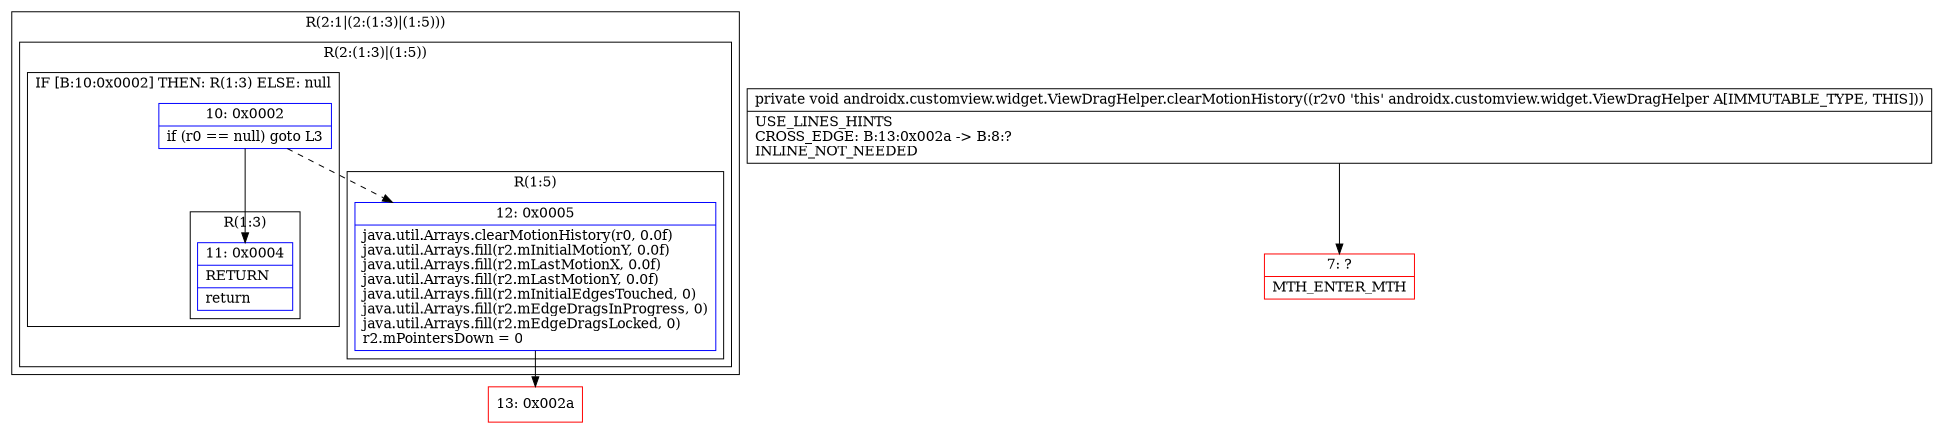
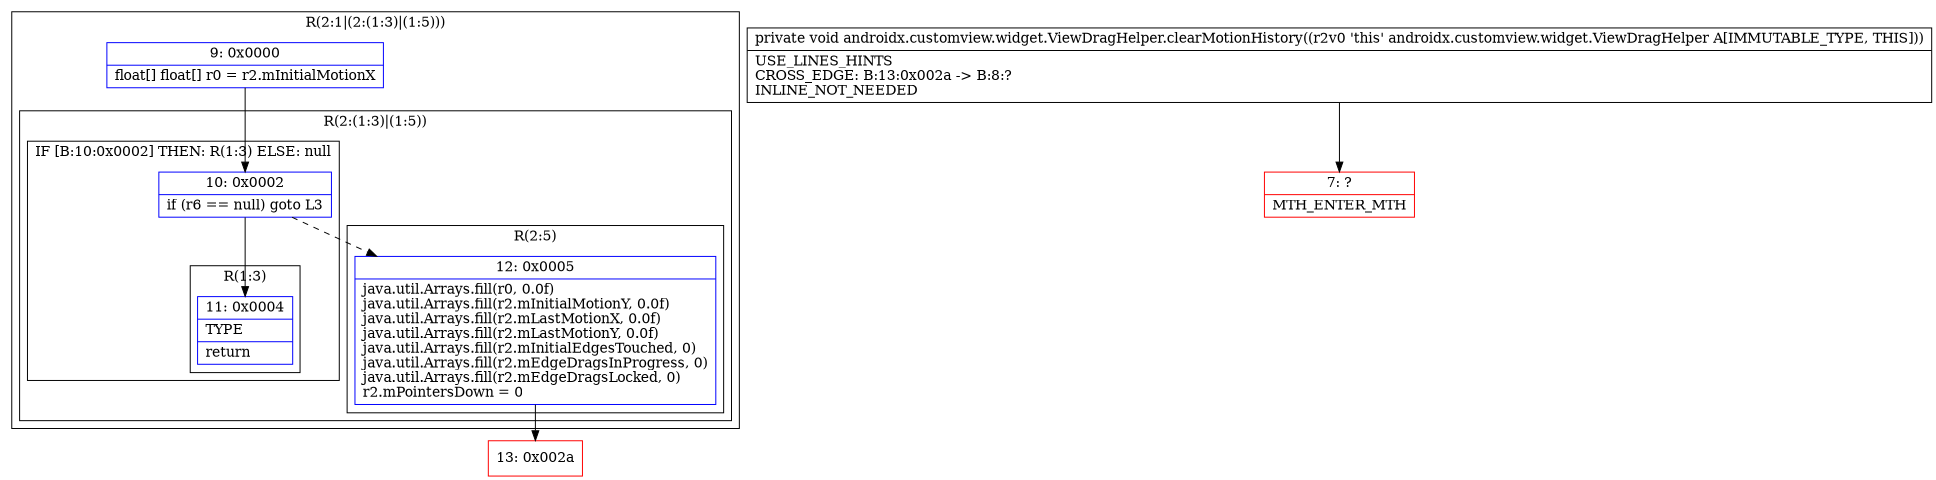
node "9: 0x0000": added
node "10: 0x0002": text "if (r0 == null) goto L3" -> "if (r6 == null) goto L3"
cluster "R(1:5)": label "R(1:5)" -> "R(2:5)"
node "12: 0x0005": text "java.util.Arrays.clearMotionHistory(r0, 0.0f)" -> "java.util.Arrays.fill(r0, 0.0f)"
node "11: 0x0004": text "RETURN" -> "TYPE"
